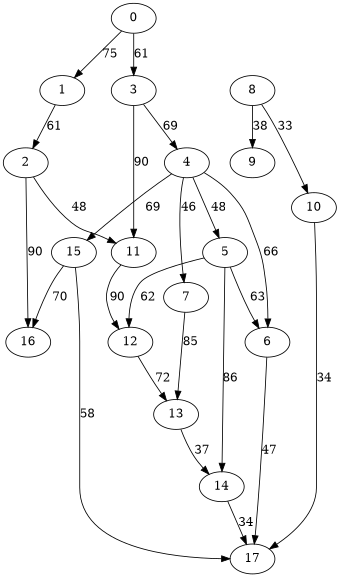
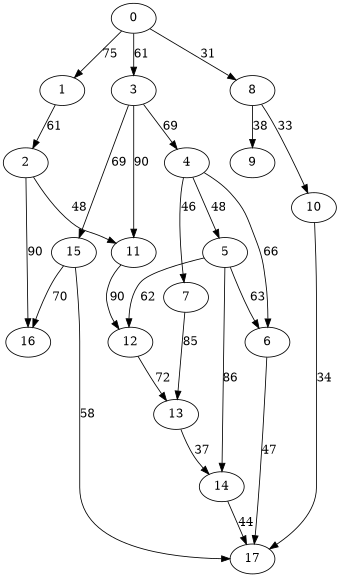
edge "0" -> "8": added, label "31"
edge "4" -> "15": now "3" -> "15"
edge "14" -> "17": label "34" -> "44"
